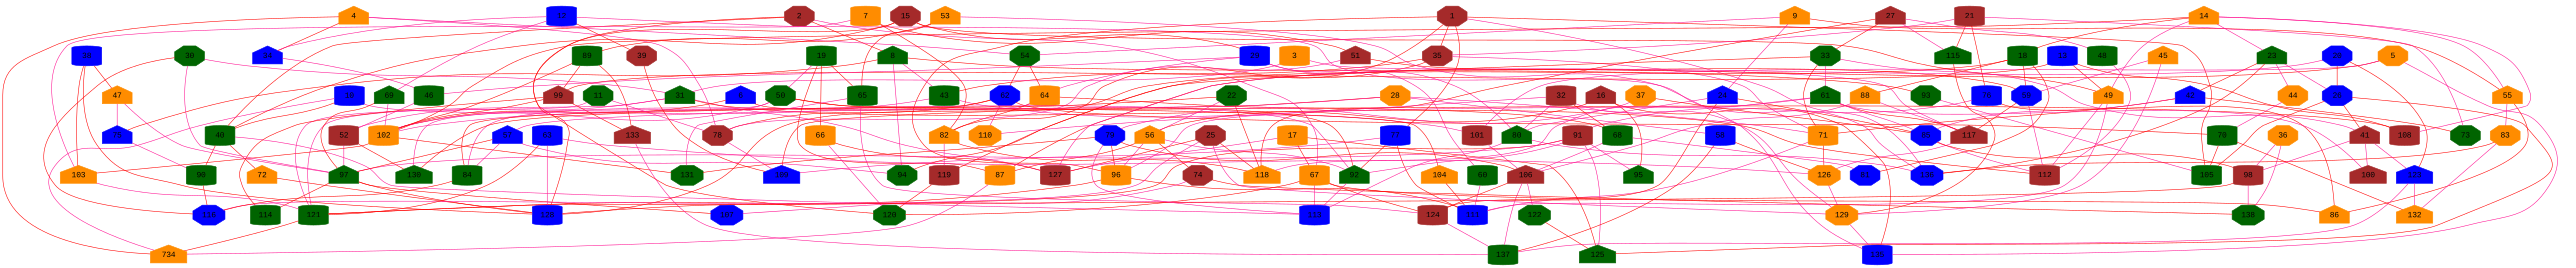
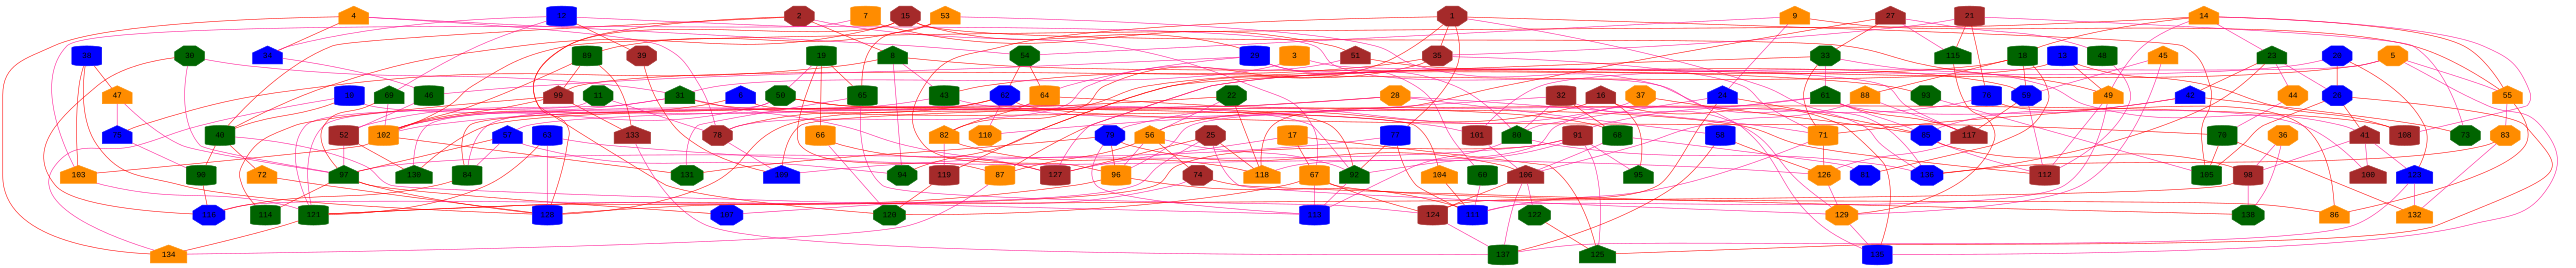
edge "14" -- "55": color deeppink -> red
edge "7" -- "82": removed
edge "5" -- "55": added
node "734": label "734" -> "134"
